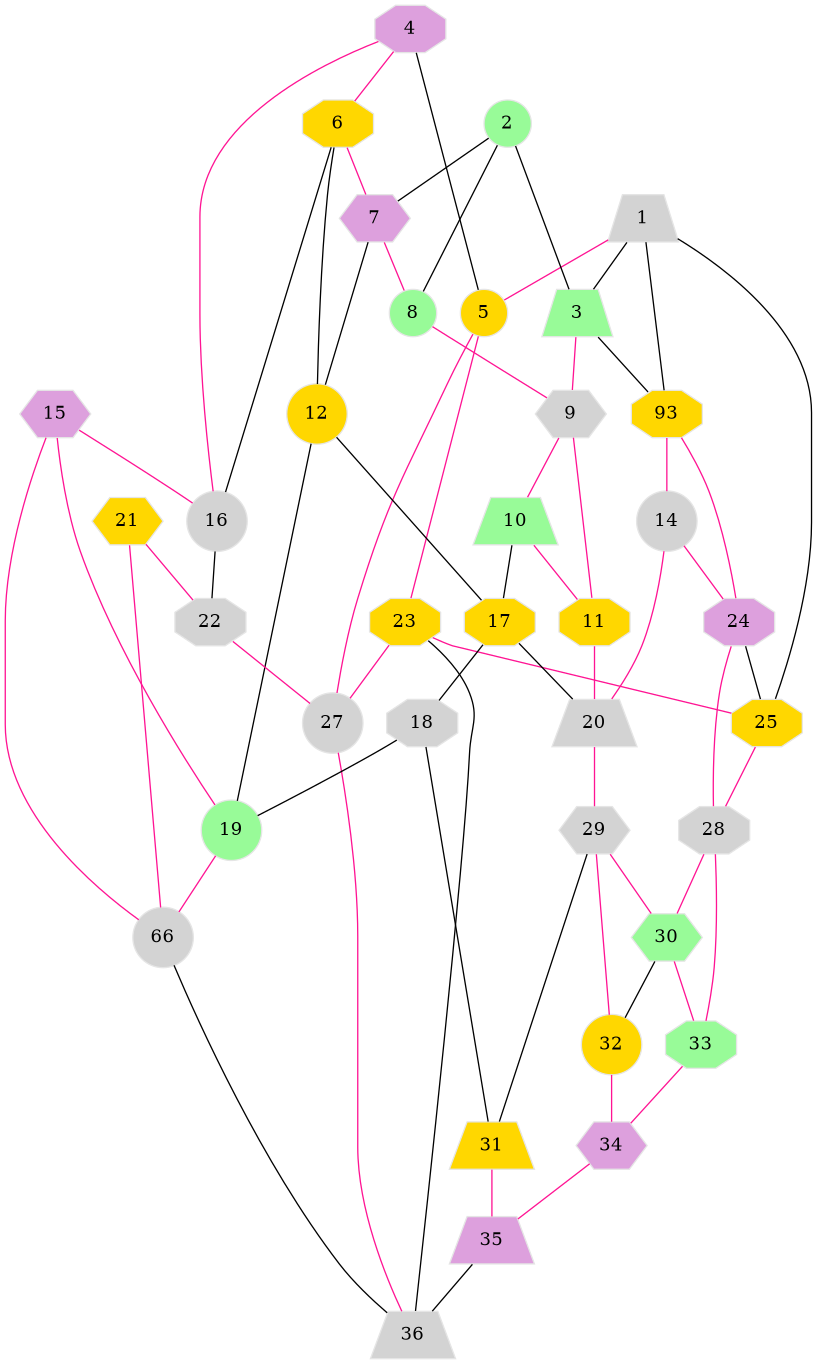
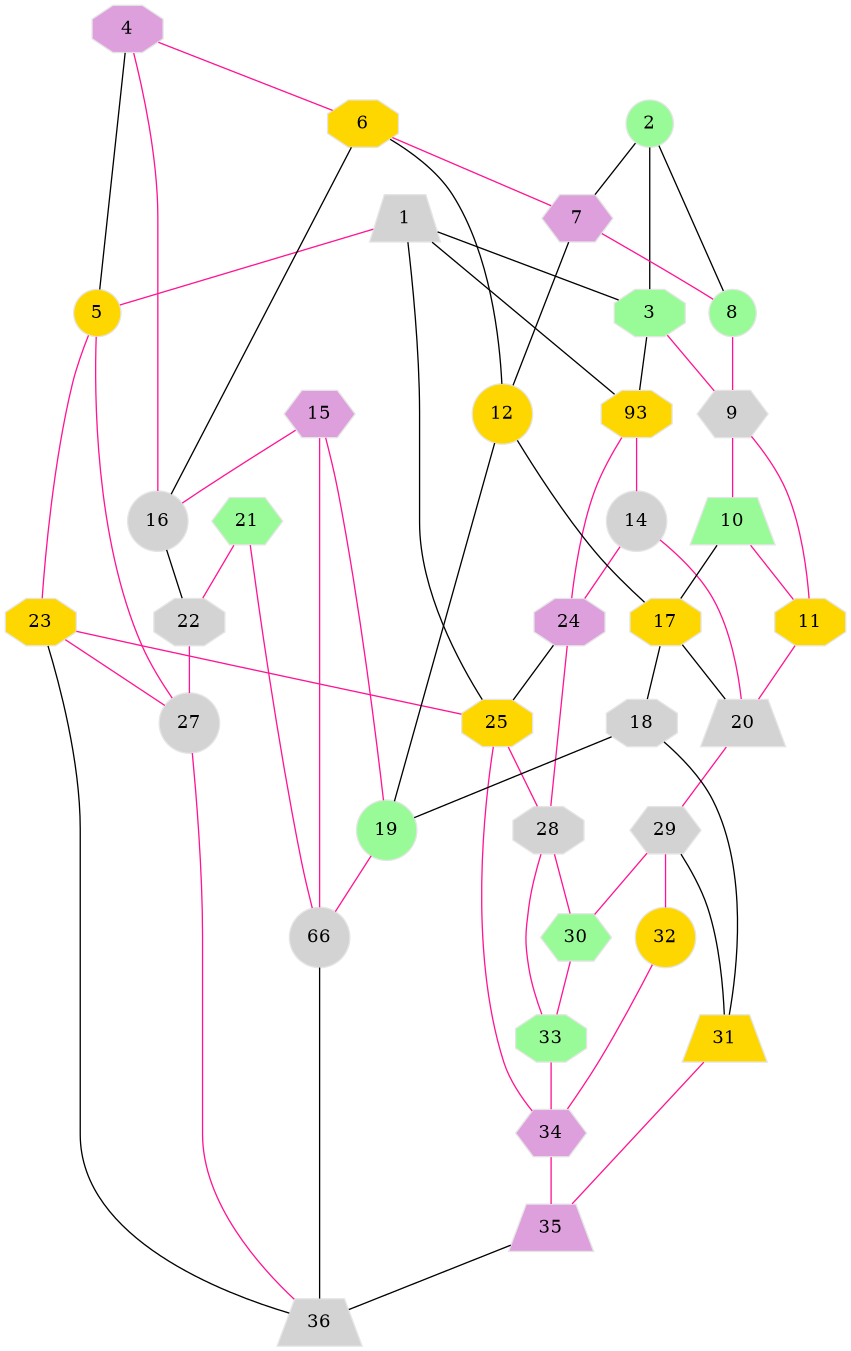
node "3": shape trapezium -> octagon
node "21": fillcolor gold -> palegreen
edge "25" -- "34": added
edge "30" -- "32": removed
